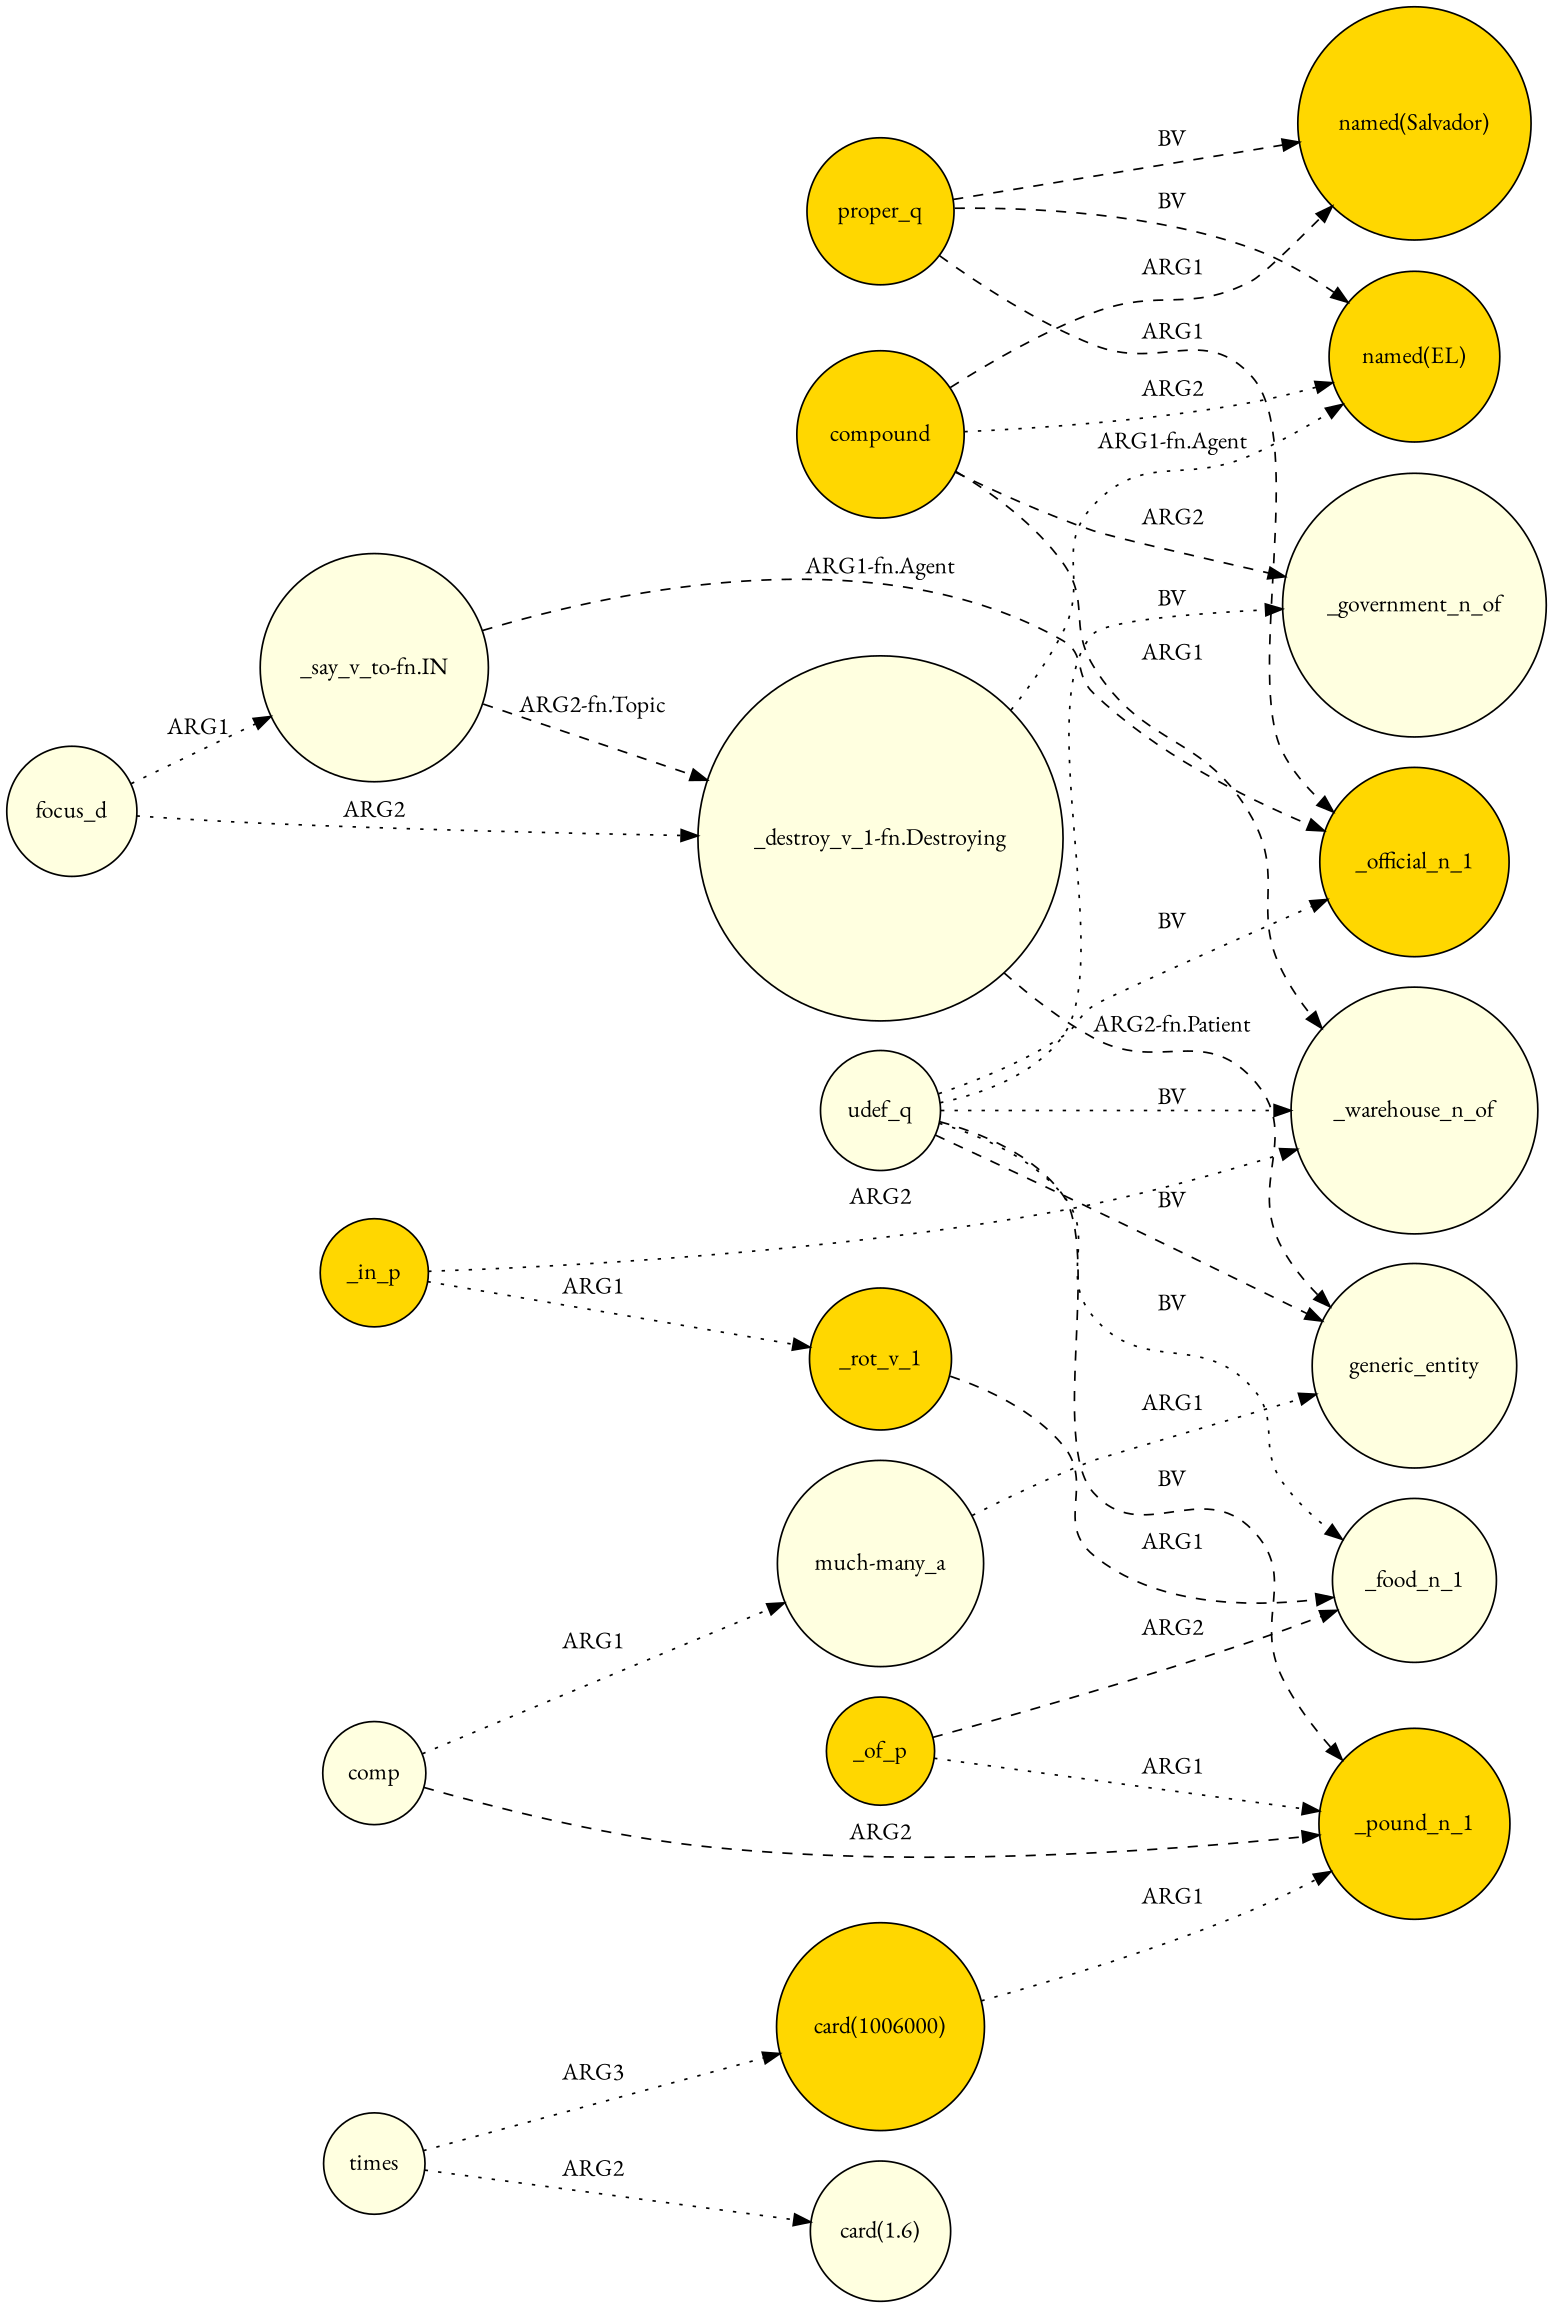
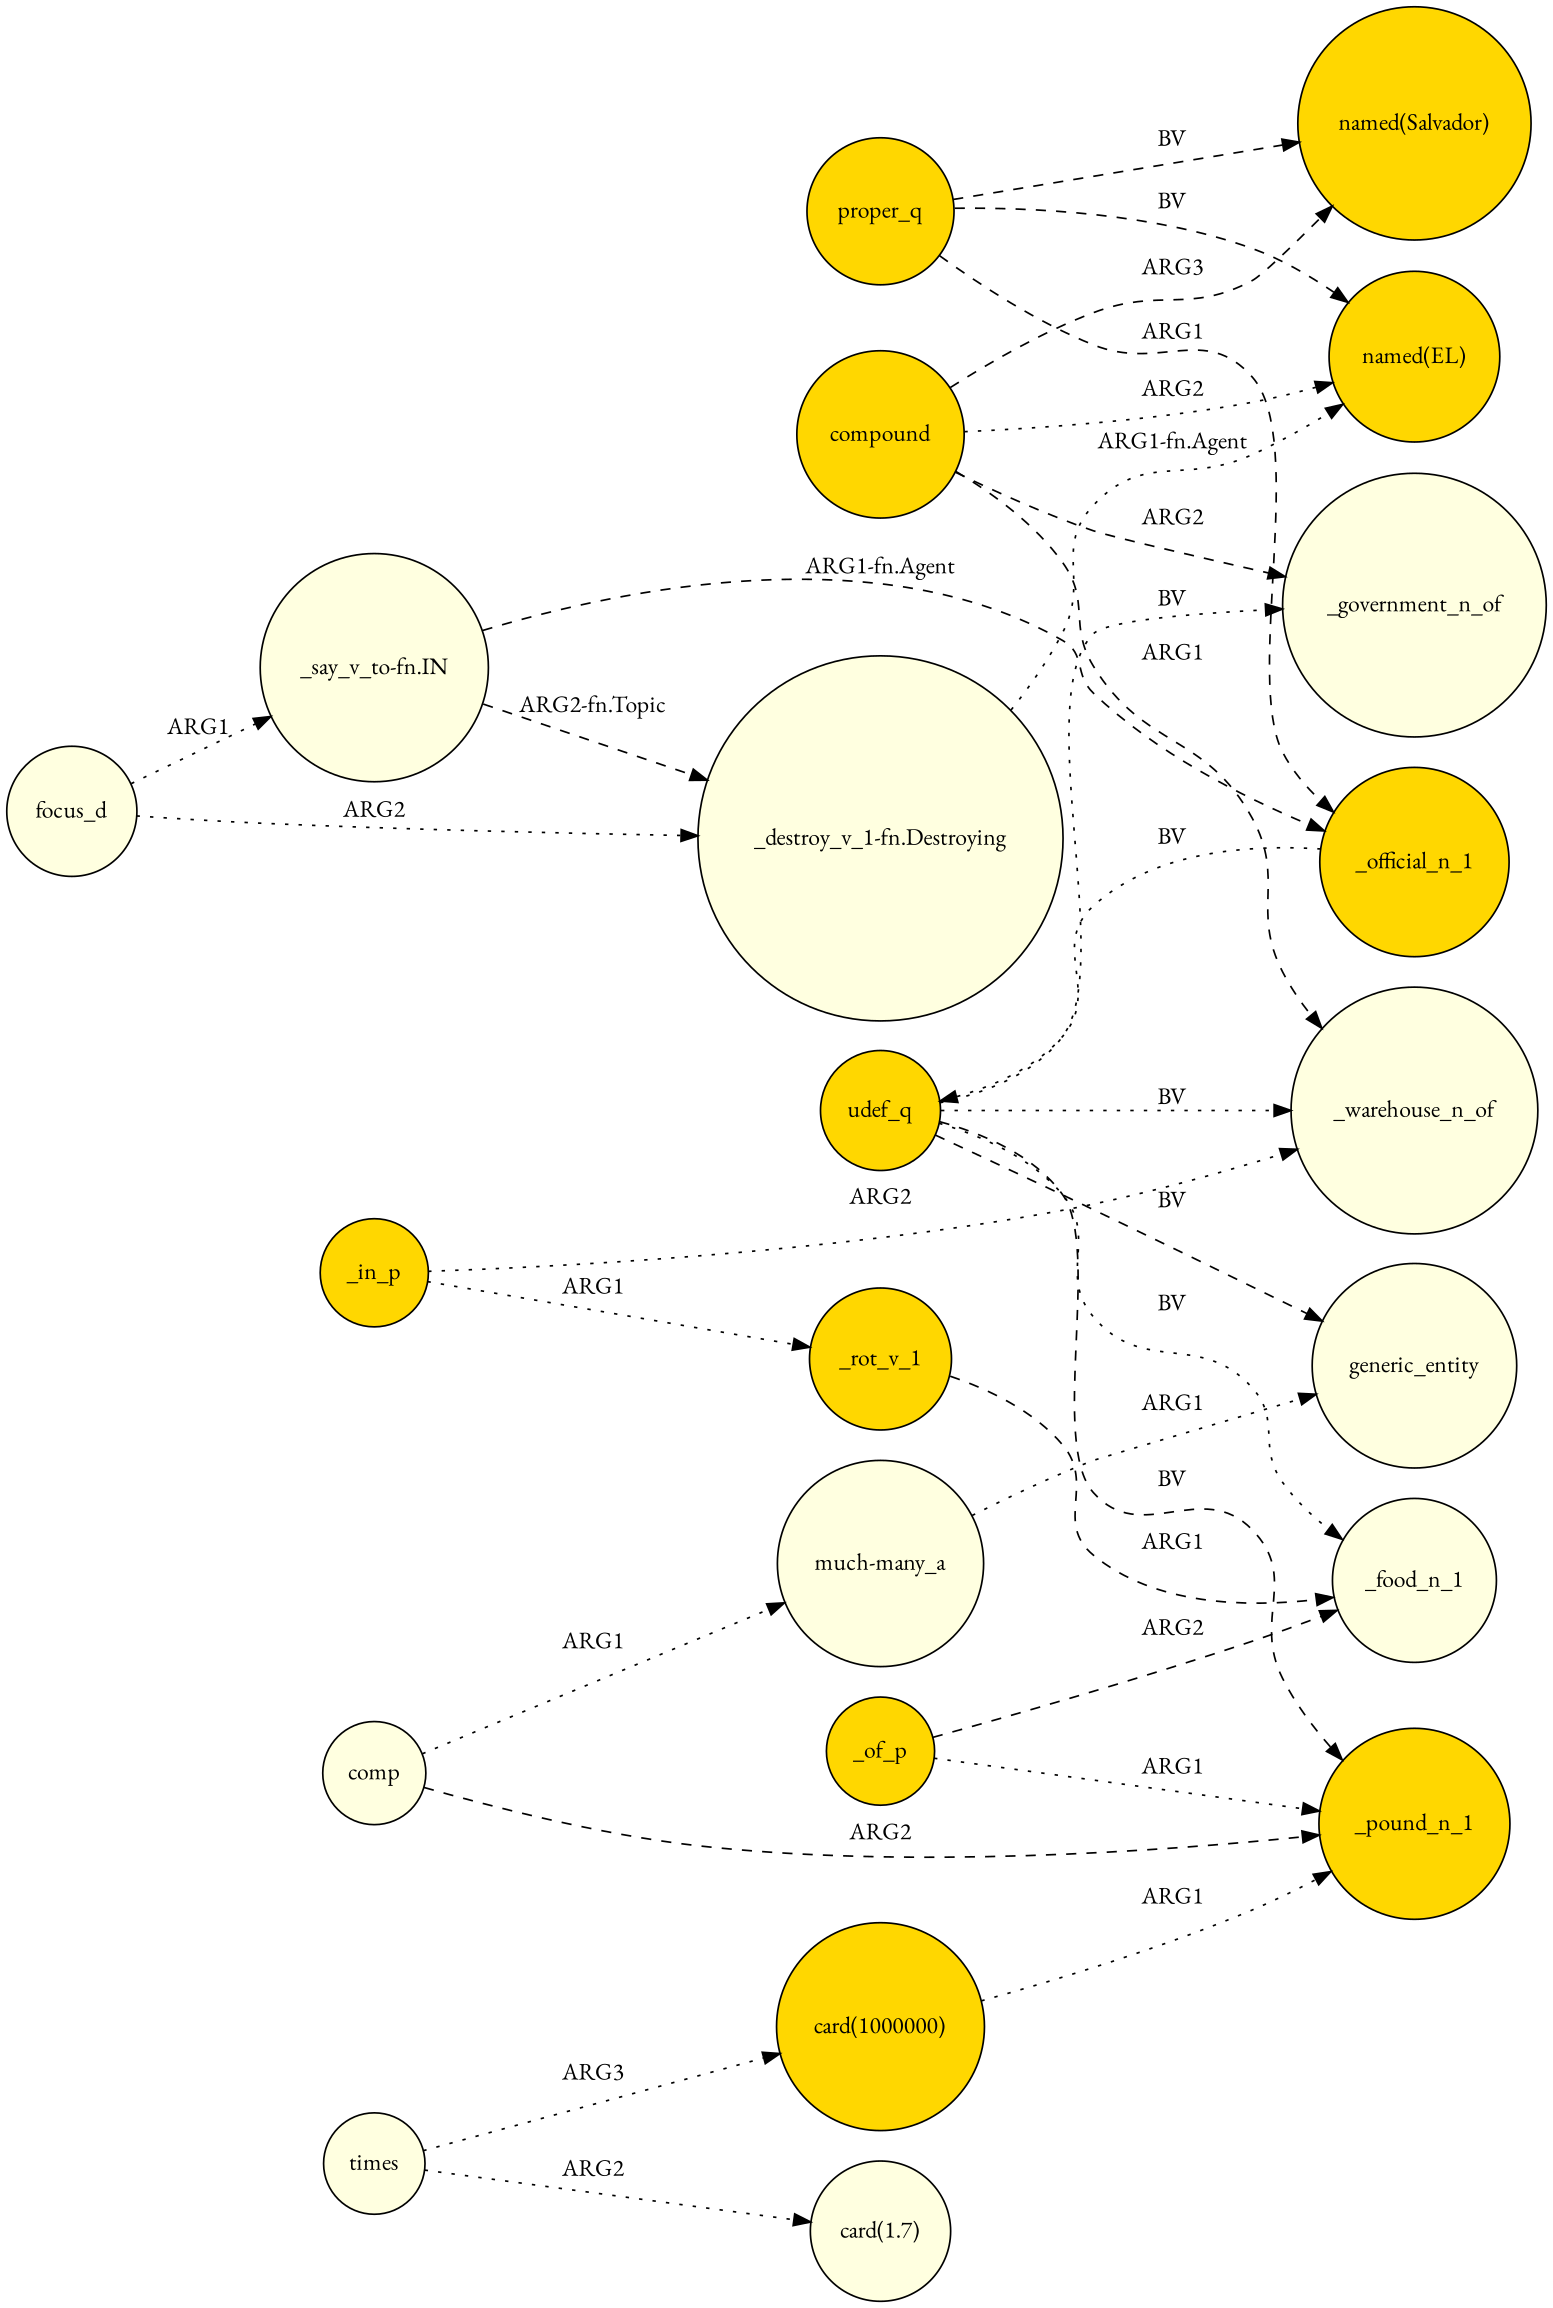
edge "compound" -> "named(Salvador)": label "ARG1" -> "ARG3"
edge "udef_q" -> "_official_n_1": reversed
edge "_destroy_v_1-fn.Destroying" -> "generic_entity": removed, label "ARG2-fn.Patient"
node "udef_q": fillcolor lightyellow -> gold
node "card(1006000)": label "card(1006000)" -> "card(1000000)"
node "card(1.6)": label "card(1.6)" -> "card(1.7)"
